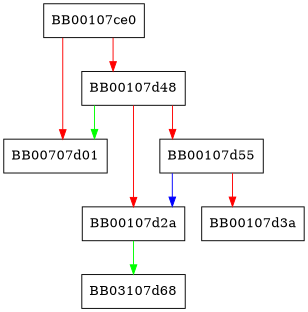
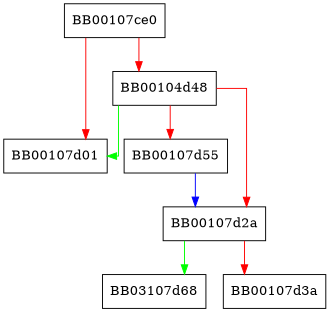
node "BB00107d48": label "BB00107d48" -> "BB00104d48"
node "BB00707d01": label "BB00707d01" -> "BB00107d01"
edge "BB00107d55" -> "BB00107d3a": now "BB00107d2a" -> "BB00107d3a"
